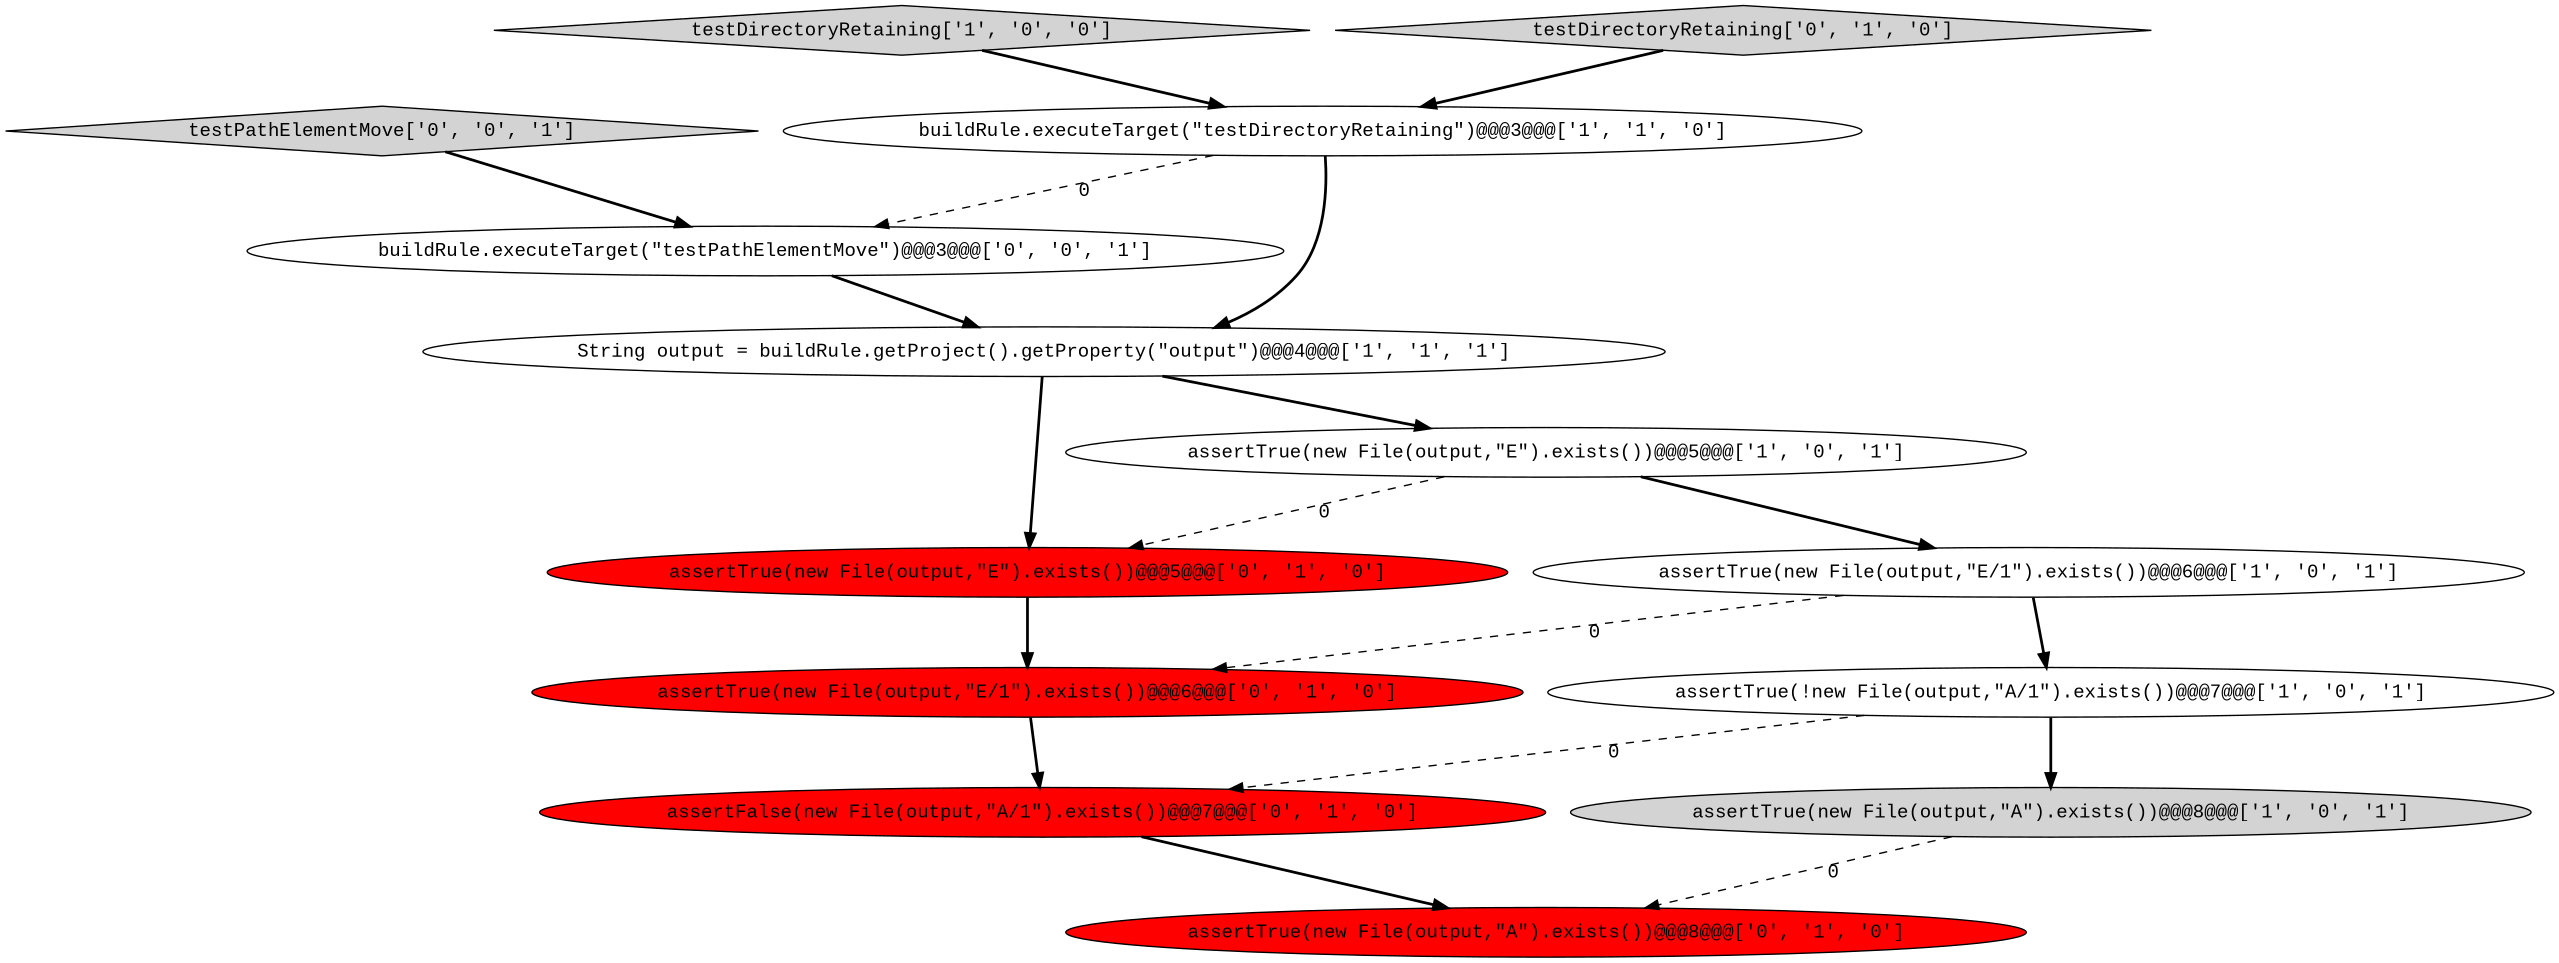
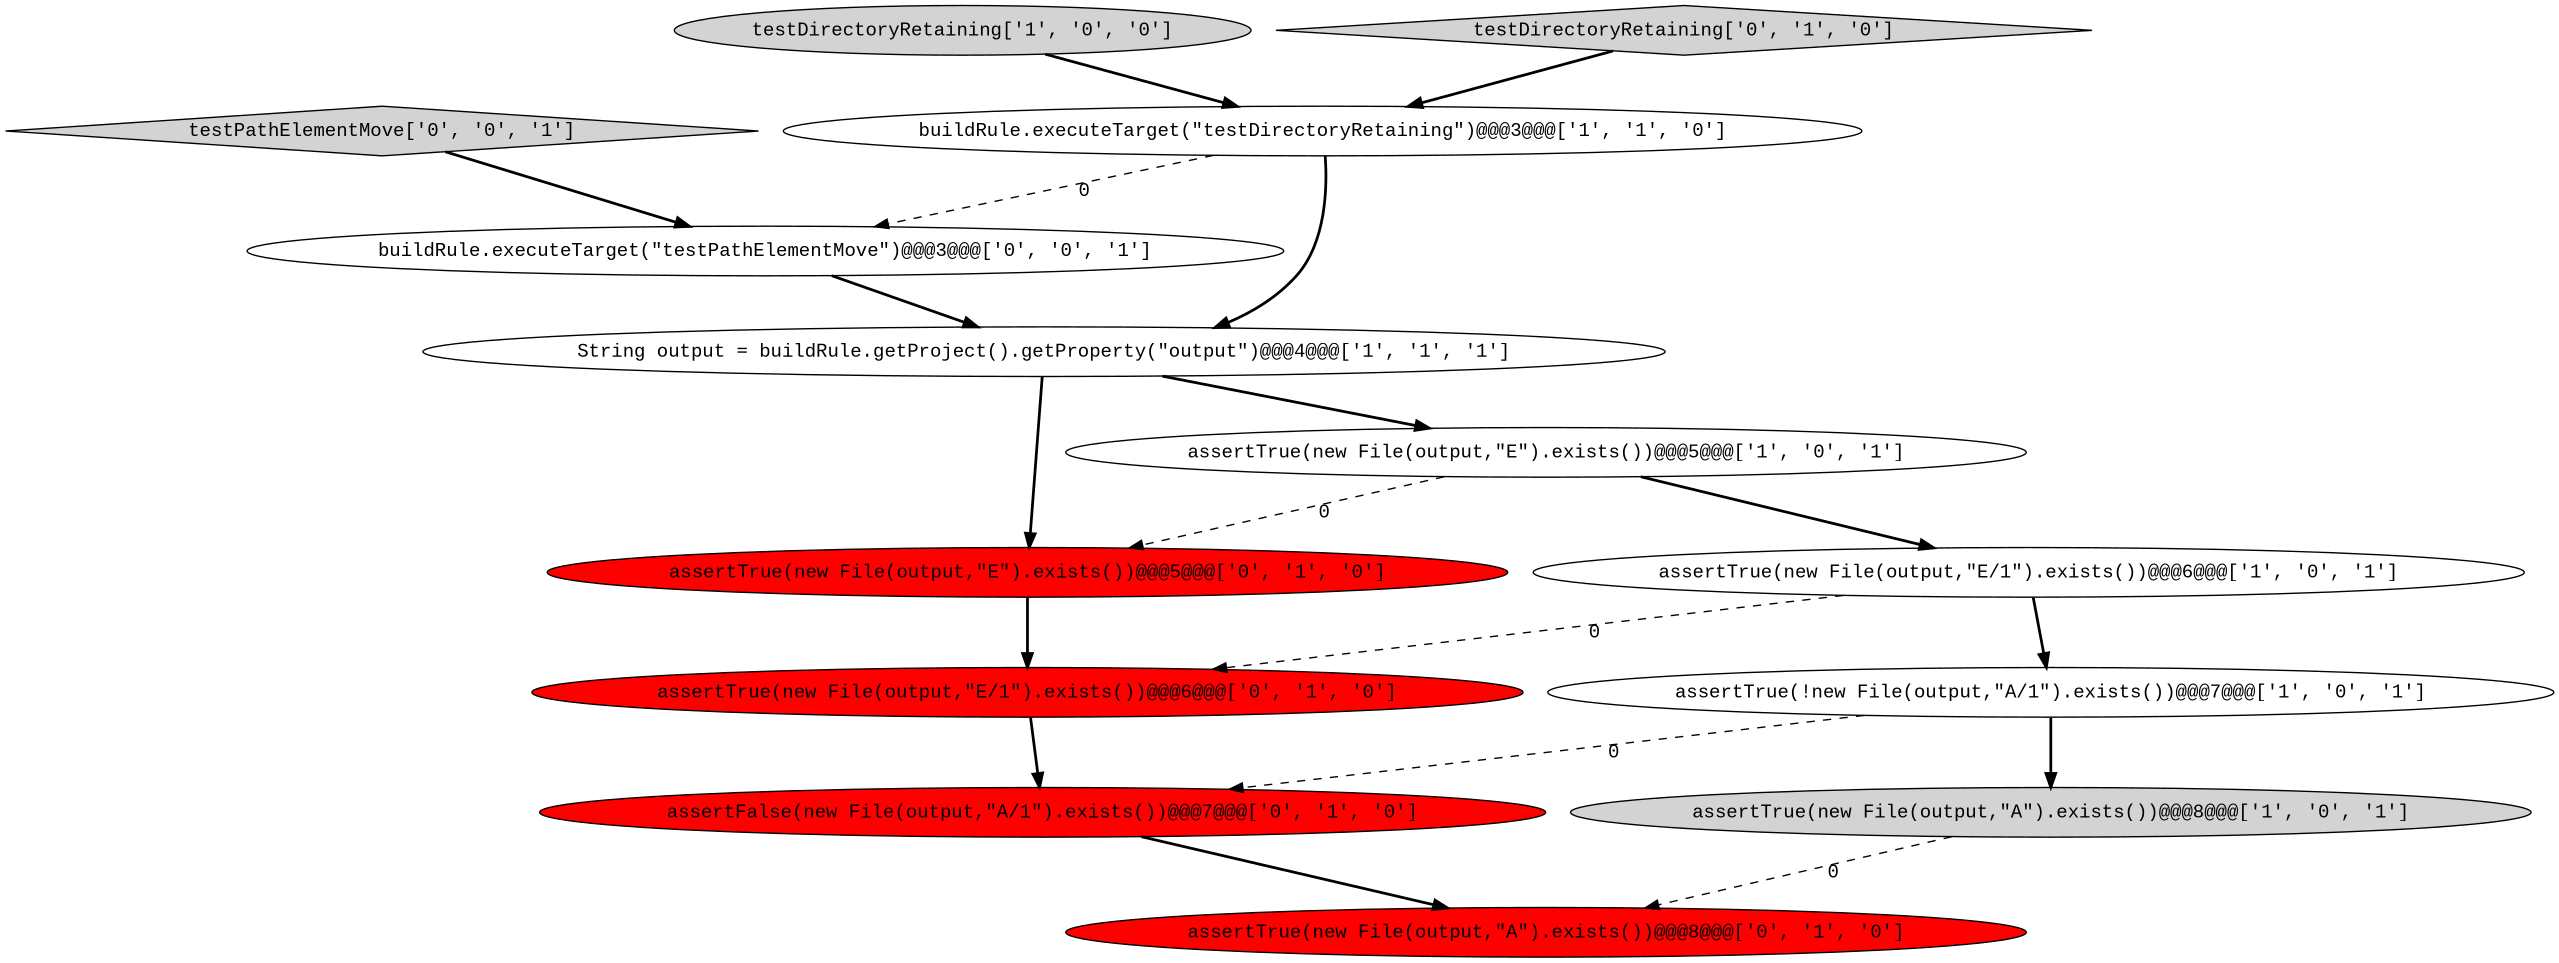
node "testDirectoryRetaining['1', '0', '0']": shape diamond -> ellipse
